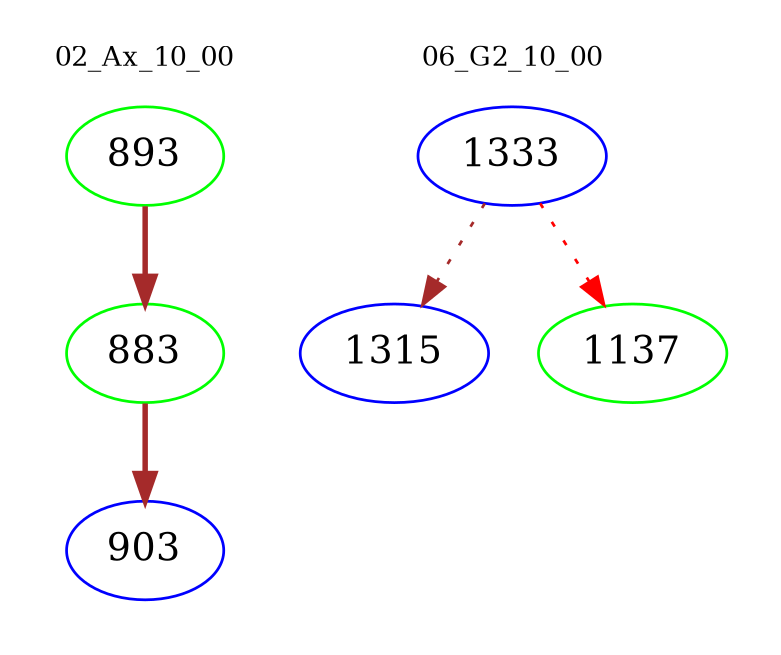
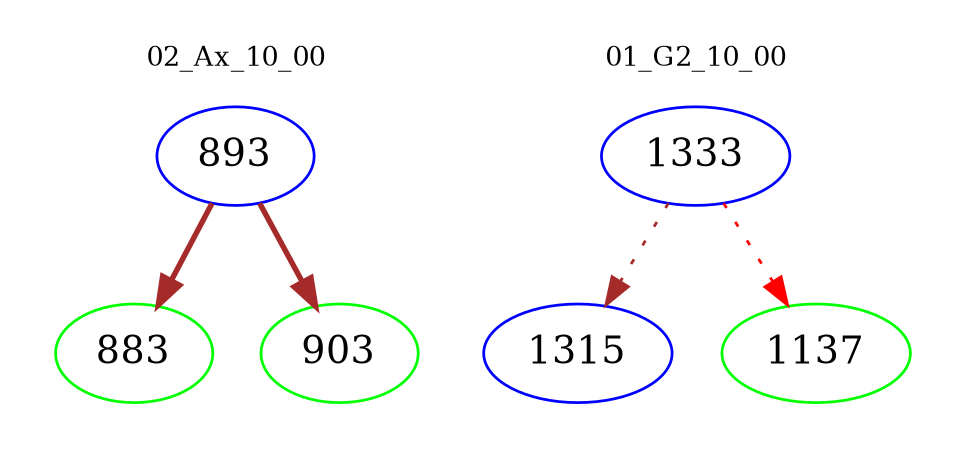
cluster "06_G2_10_00": label "06_G2_10_00" -> "01_G2_10_00"
node "893": color green -> blue
edge "883" -> "903": now "893" -> "903"
node "903": color blue -> green
